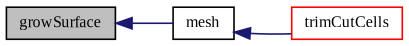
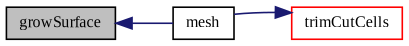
edge "trimCutCells" -> "mesh": reversed
